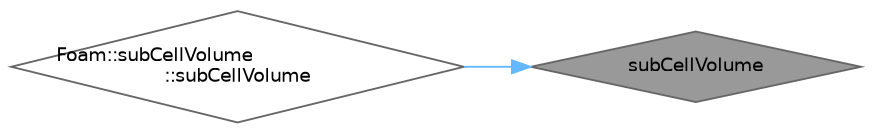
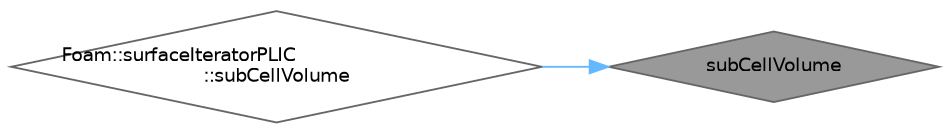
node "Foam::subCellVolume ::subCellVolume": label "Foam::subCellVolume ::subCellVolume" -> "Foam::surfaceIteratorPLIC ::subCellVolume"
